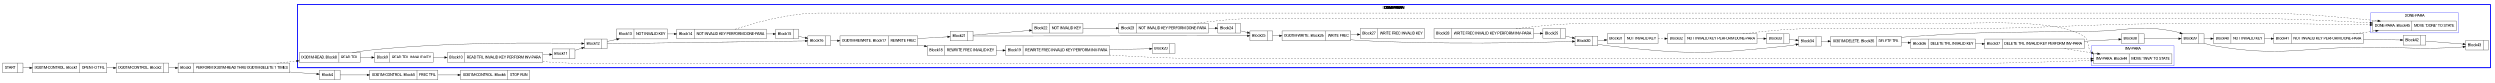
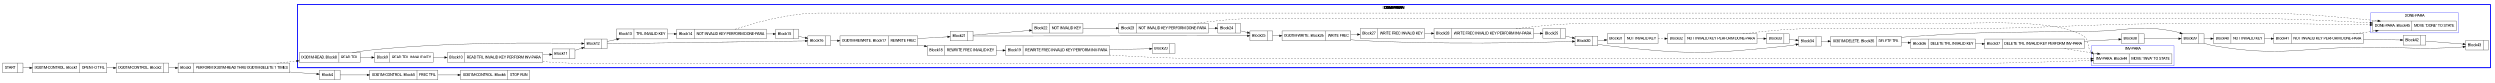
edge "Block27" -> "Block28": added
node "Block13": text "NOT INVALID KEY" -> "TFIL INVALID KEY"
